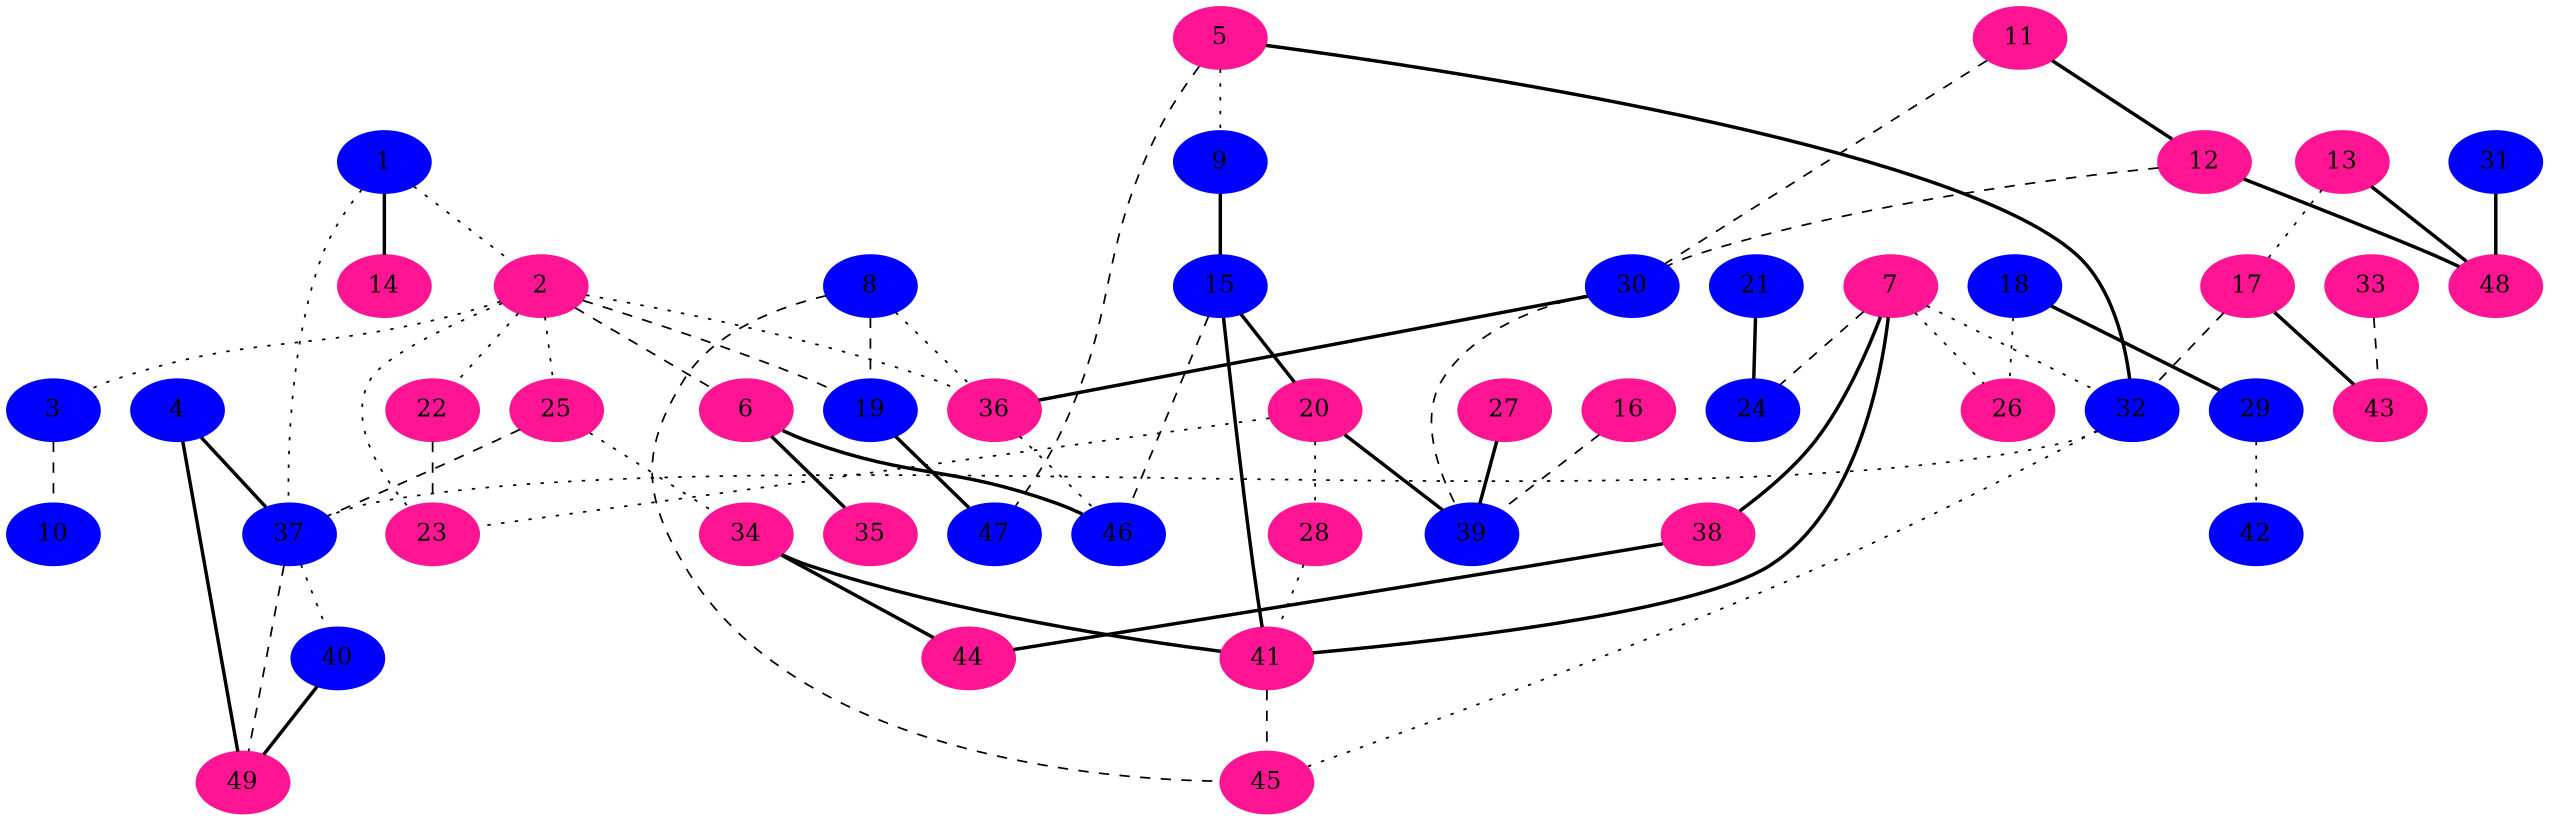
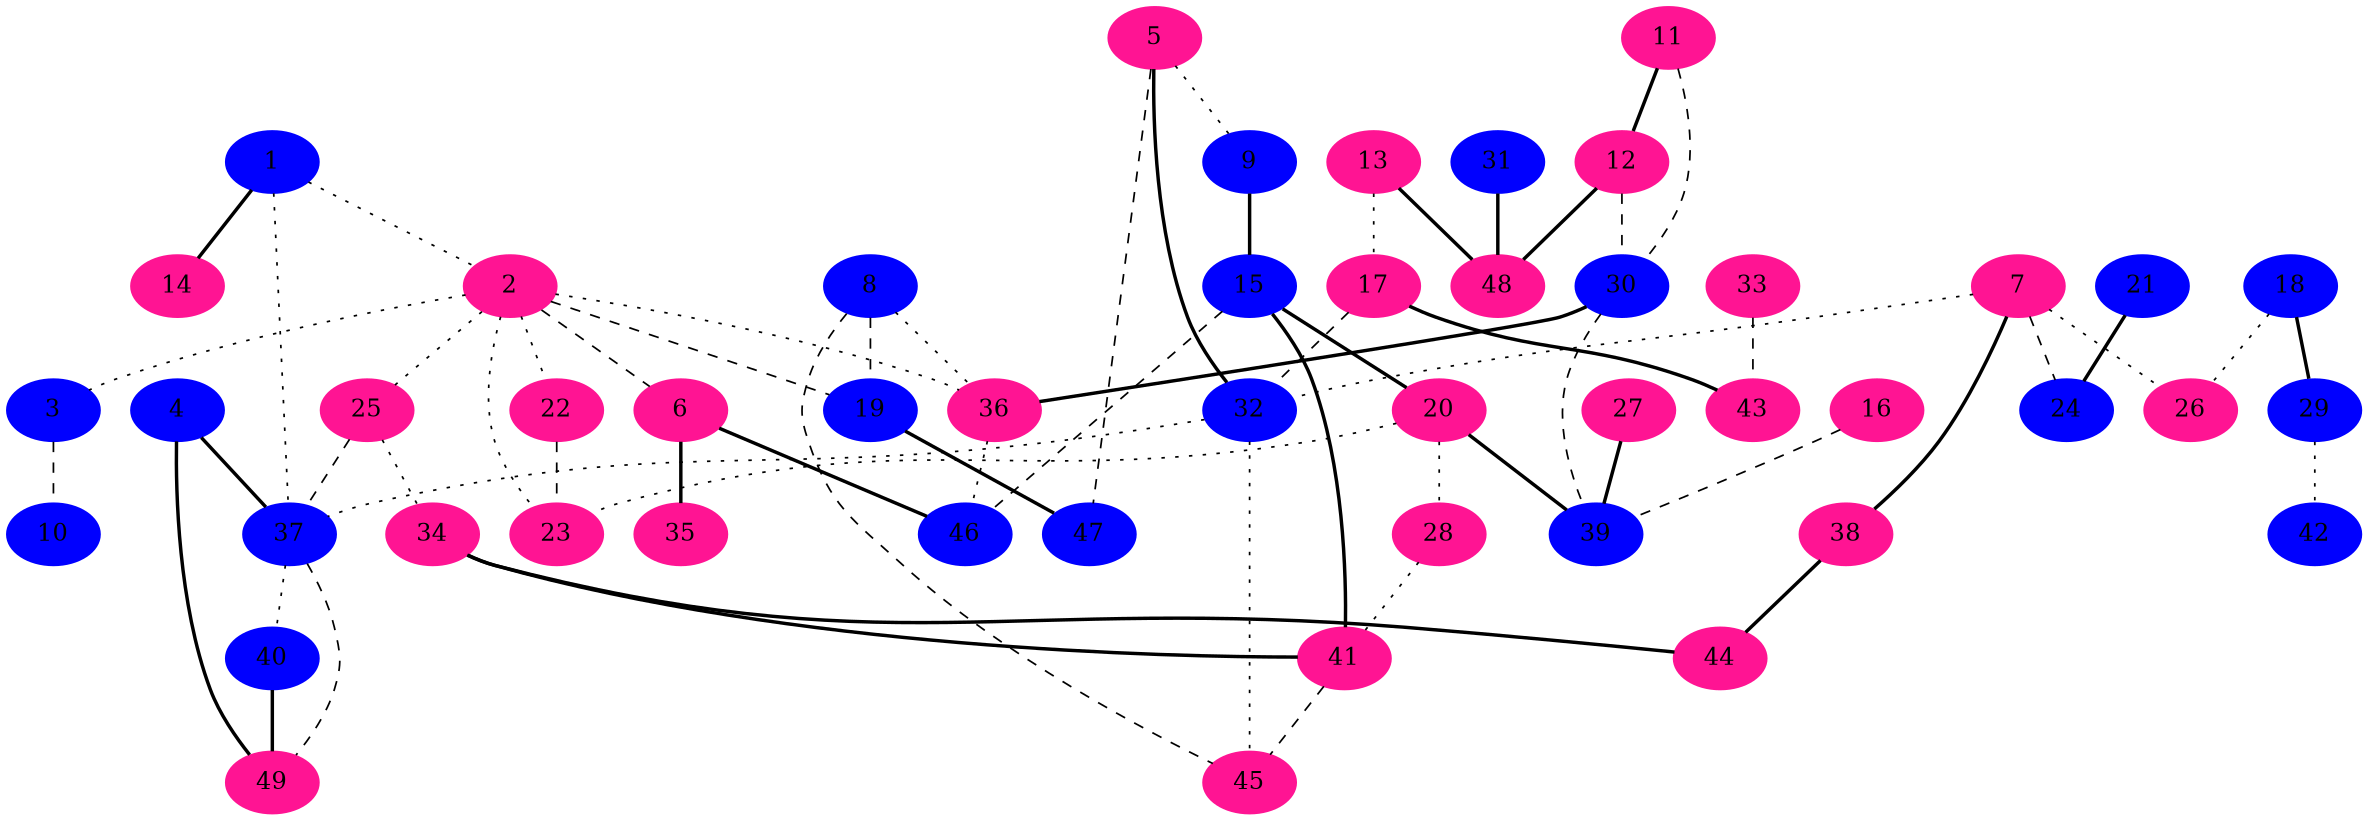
edge "7" -- "41": removed
